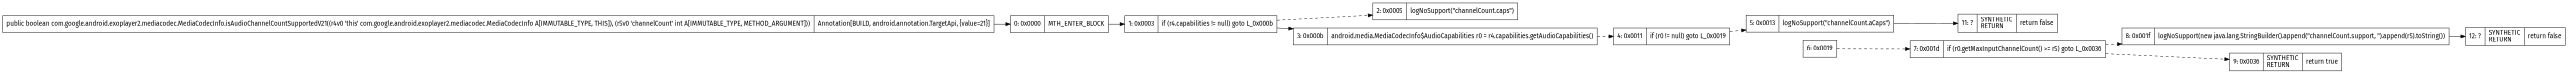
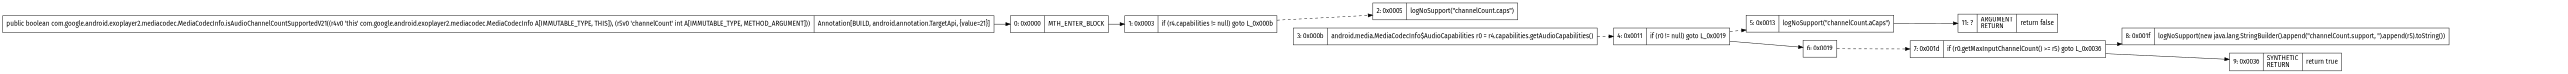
node "11: ?": text "SYNTHETIC" -> "ARGUMENT"
edge "1: 0x0003" -> "3: 0x000b": removed
node "12: ?": removed
edge "4: 0x0011" -> "6: 0x0019": added
edge "7: 0x001d" -> "8: 0x001f": style dashed -> solid
edge "7: 0x001d" -> "9: 0x0036": style dashed -> solid
